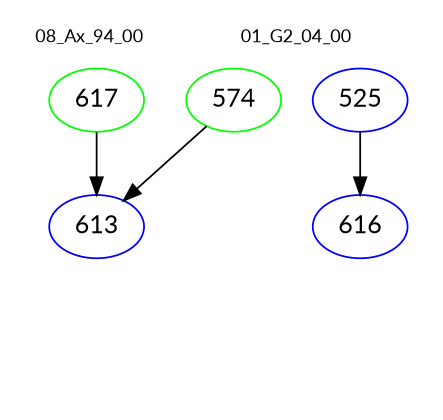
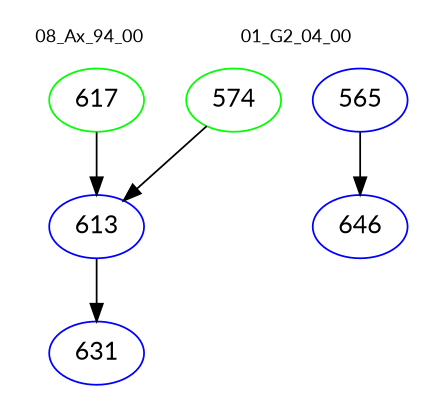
node "525": label "525" -> "565"
node "616": label "616" -> "646"
node "631": added
